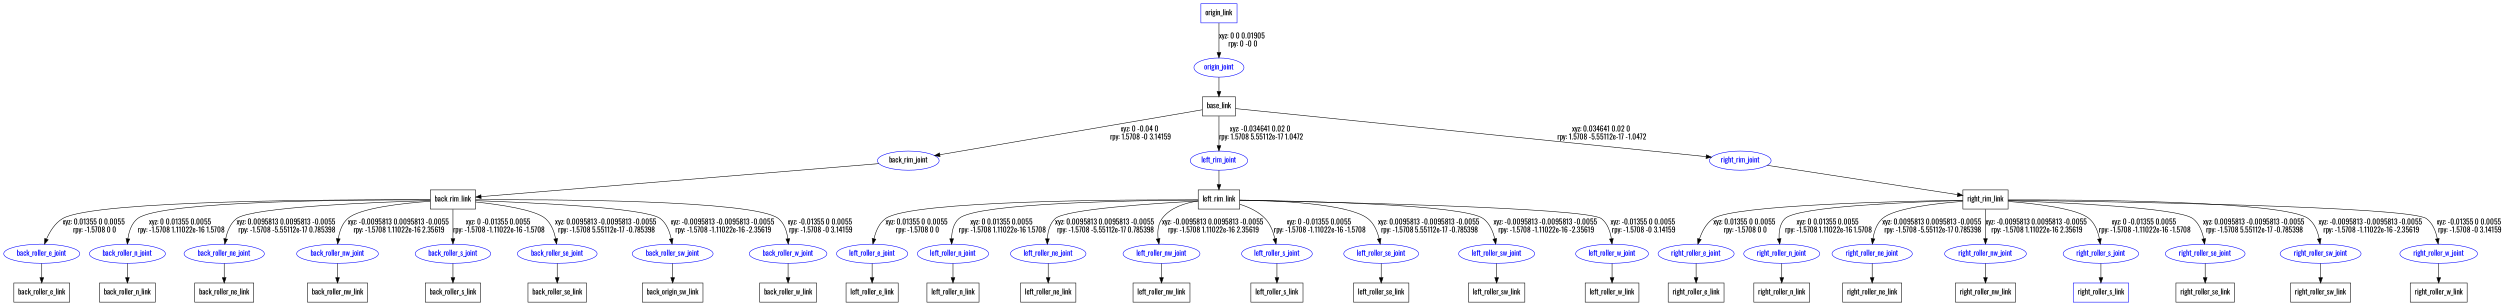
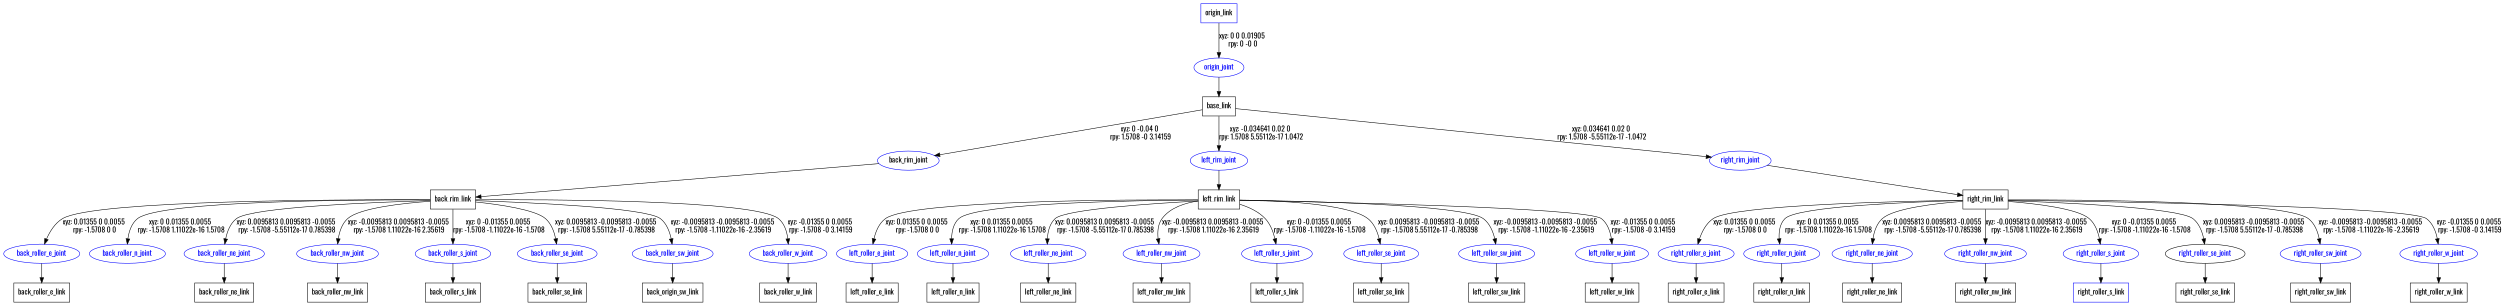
node "right_roller_se_joint": color blue -> black
node "back_roller_n_link": removed
